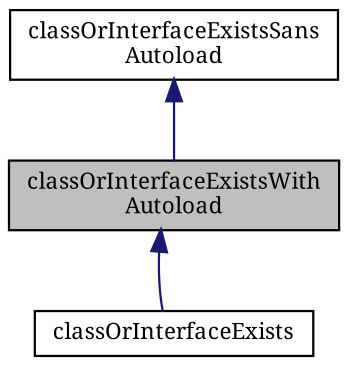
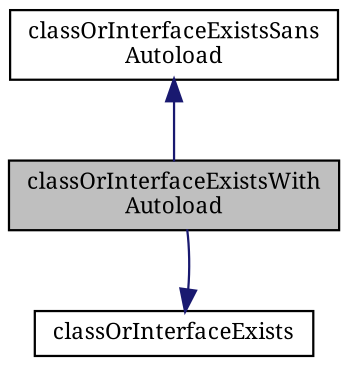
edge "classOrInterfaceExists" -> "classOrInterfaceExistsWith Autoload": reversed
